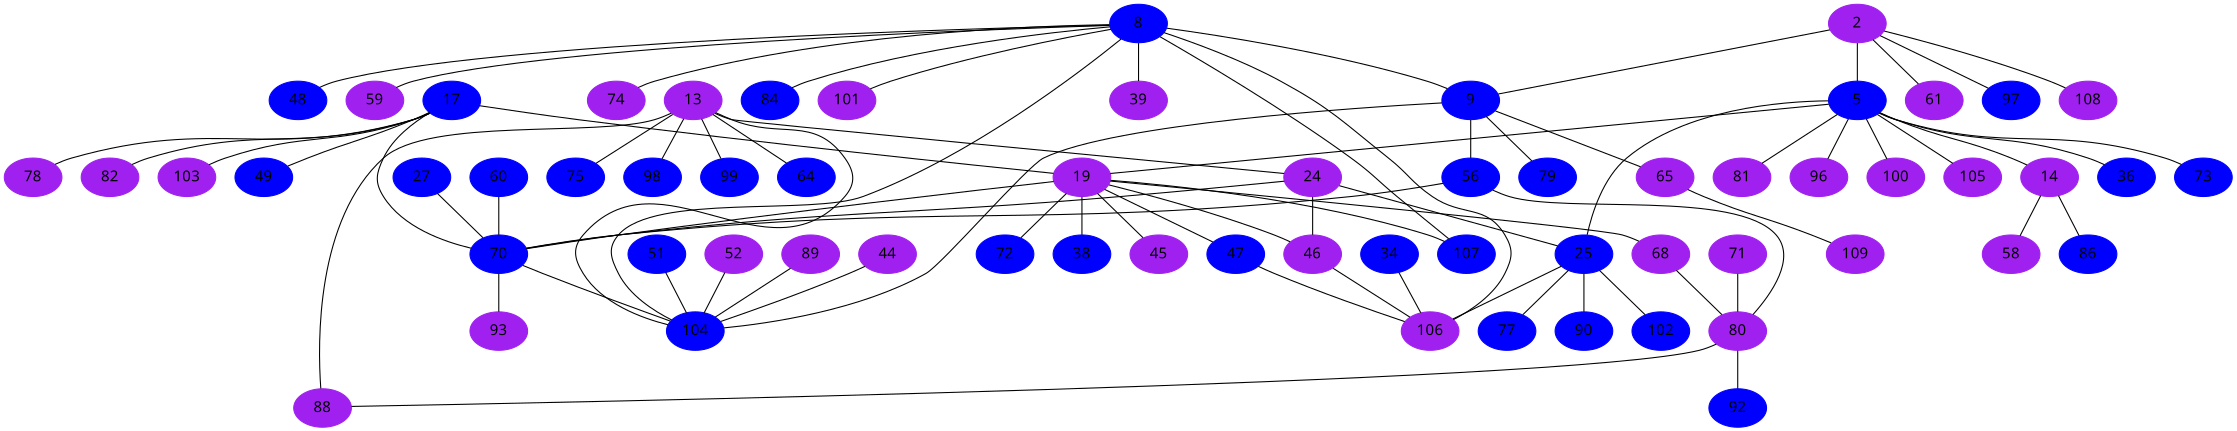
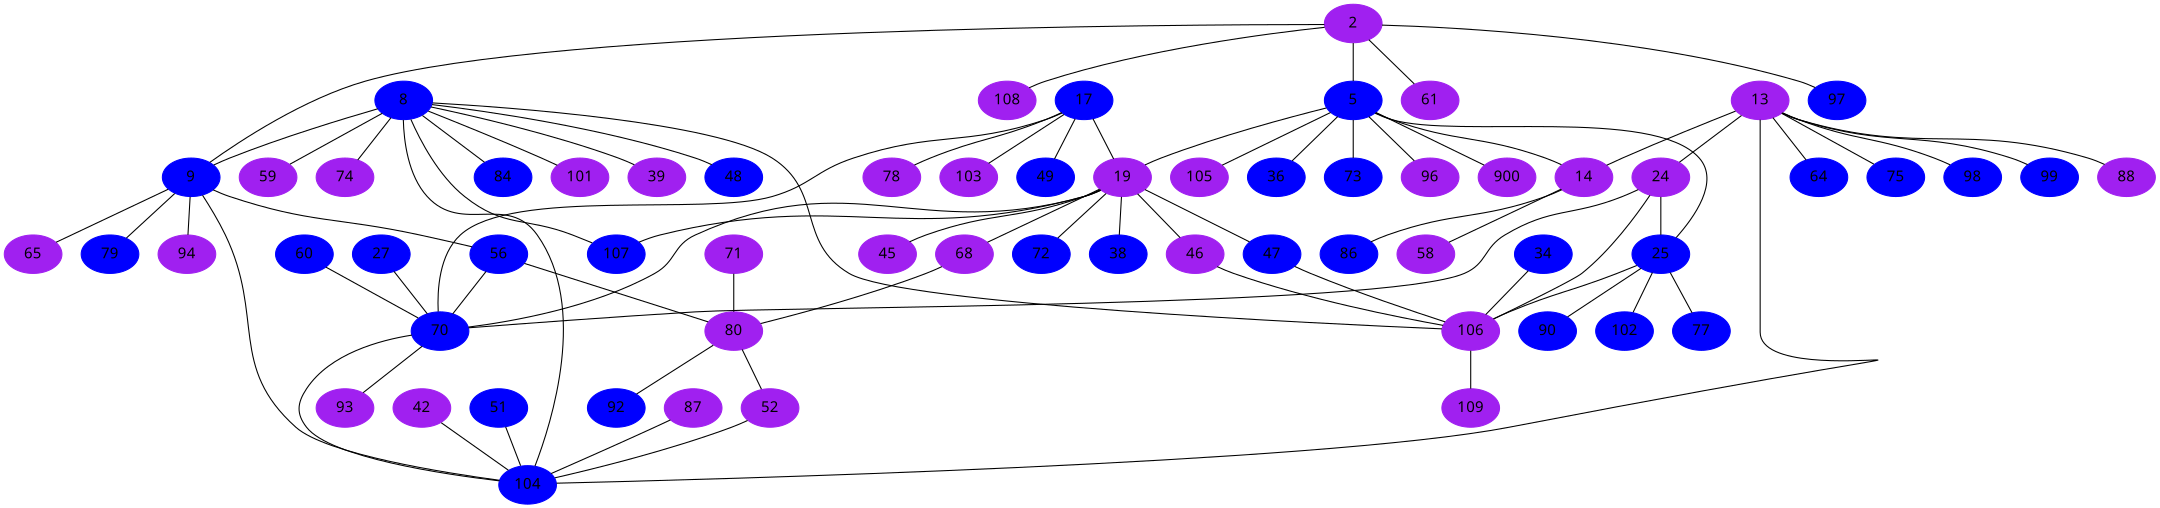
edge "13" -- "14": added
node "82": removed
node "81": removed
node "100": label "100" -> "900"
edge "24" -- "46": now "24" -- "106"
edge "65" -- "109": now "106" -- "109"
node "94": added
node "89": label "89" -> "87"
node "44": label "44" -> "42"
edge "80" -- "88": now "80" -- "52"
